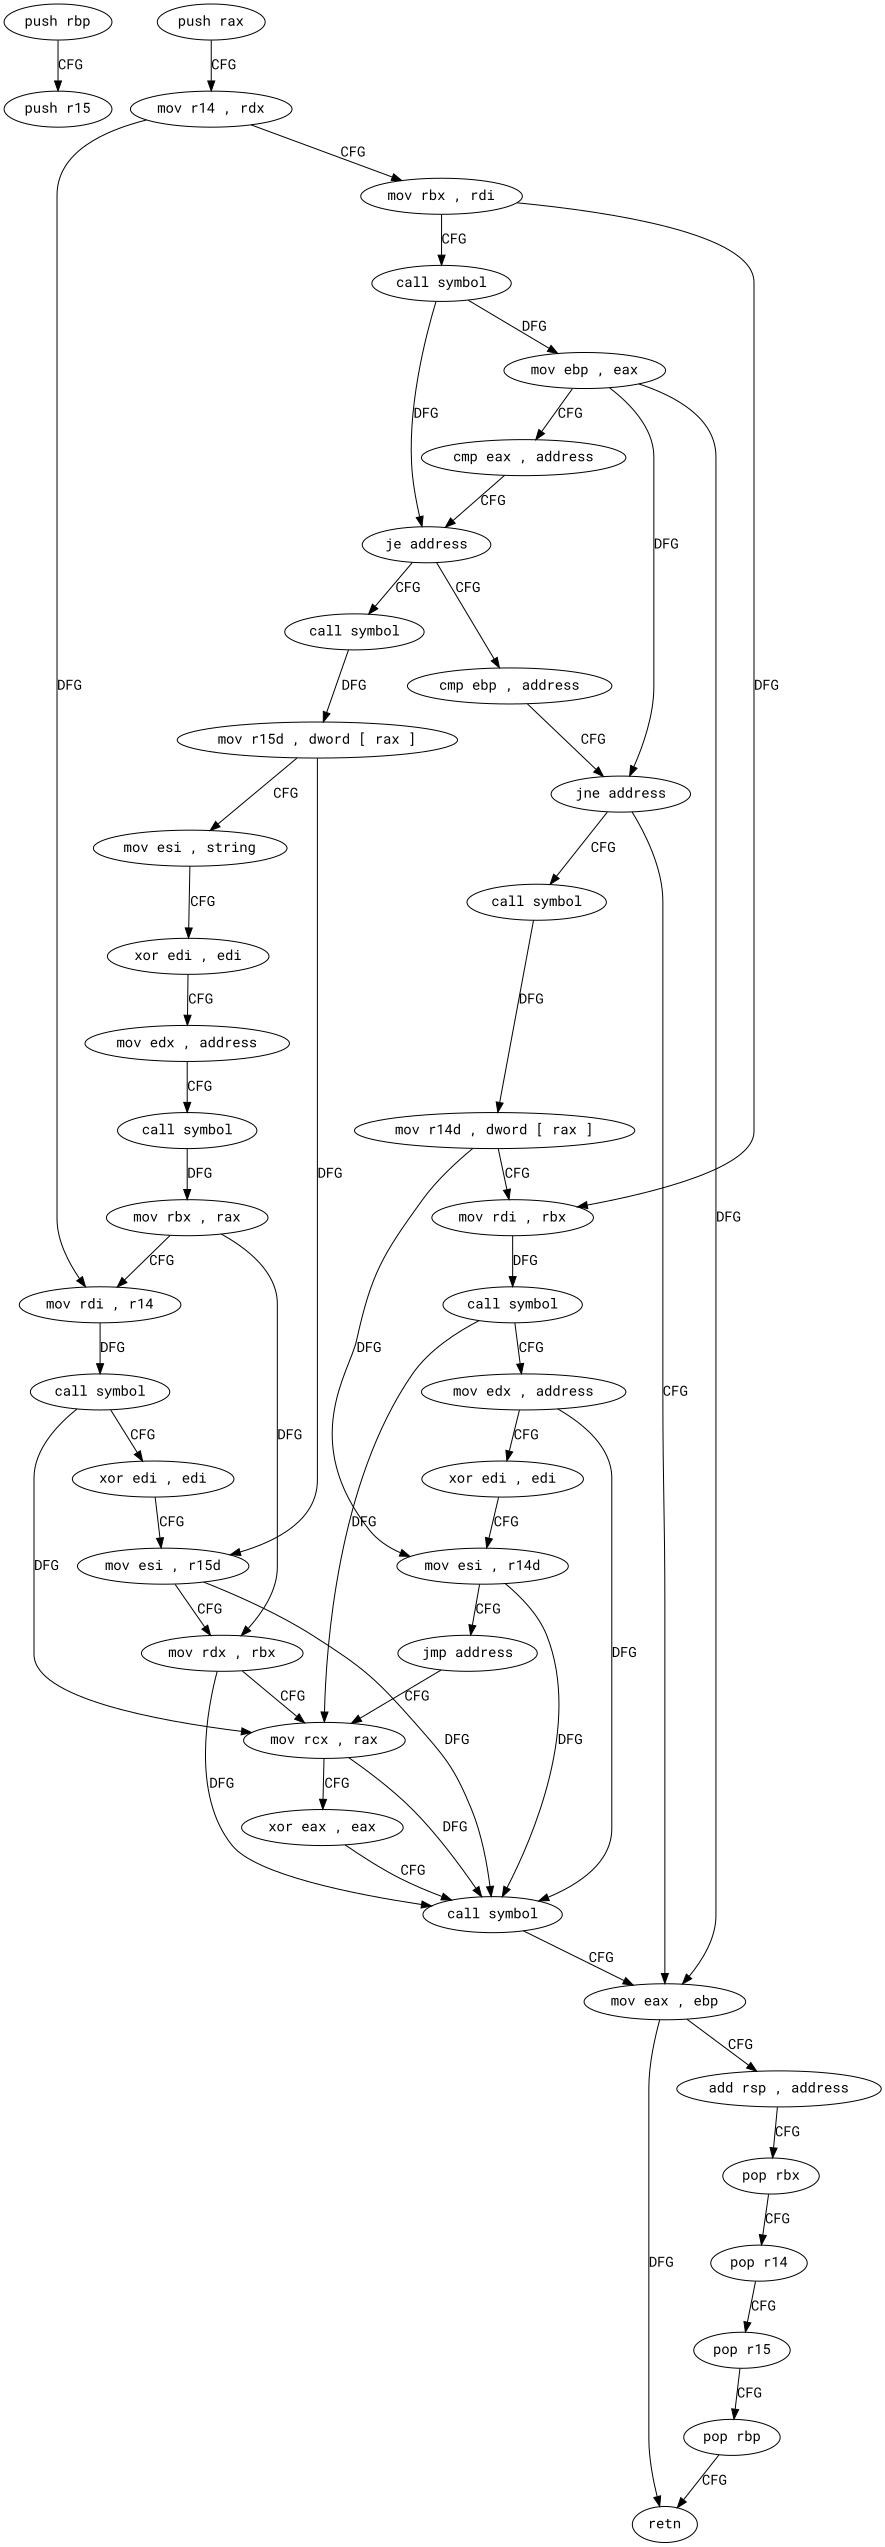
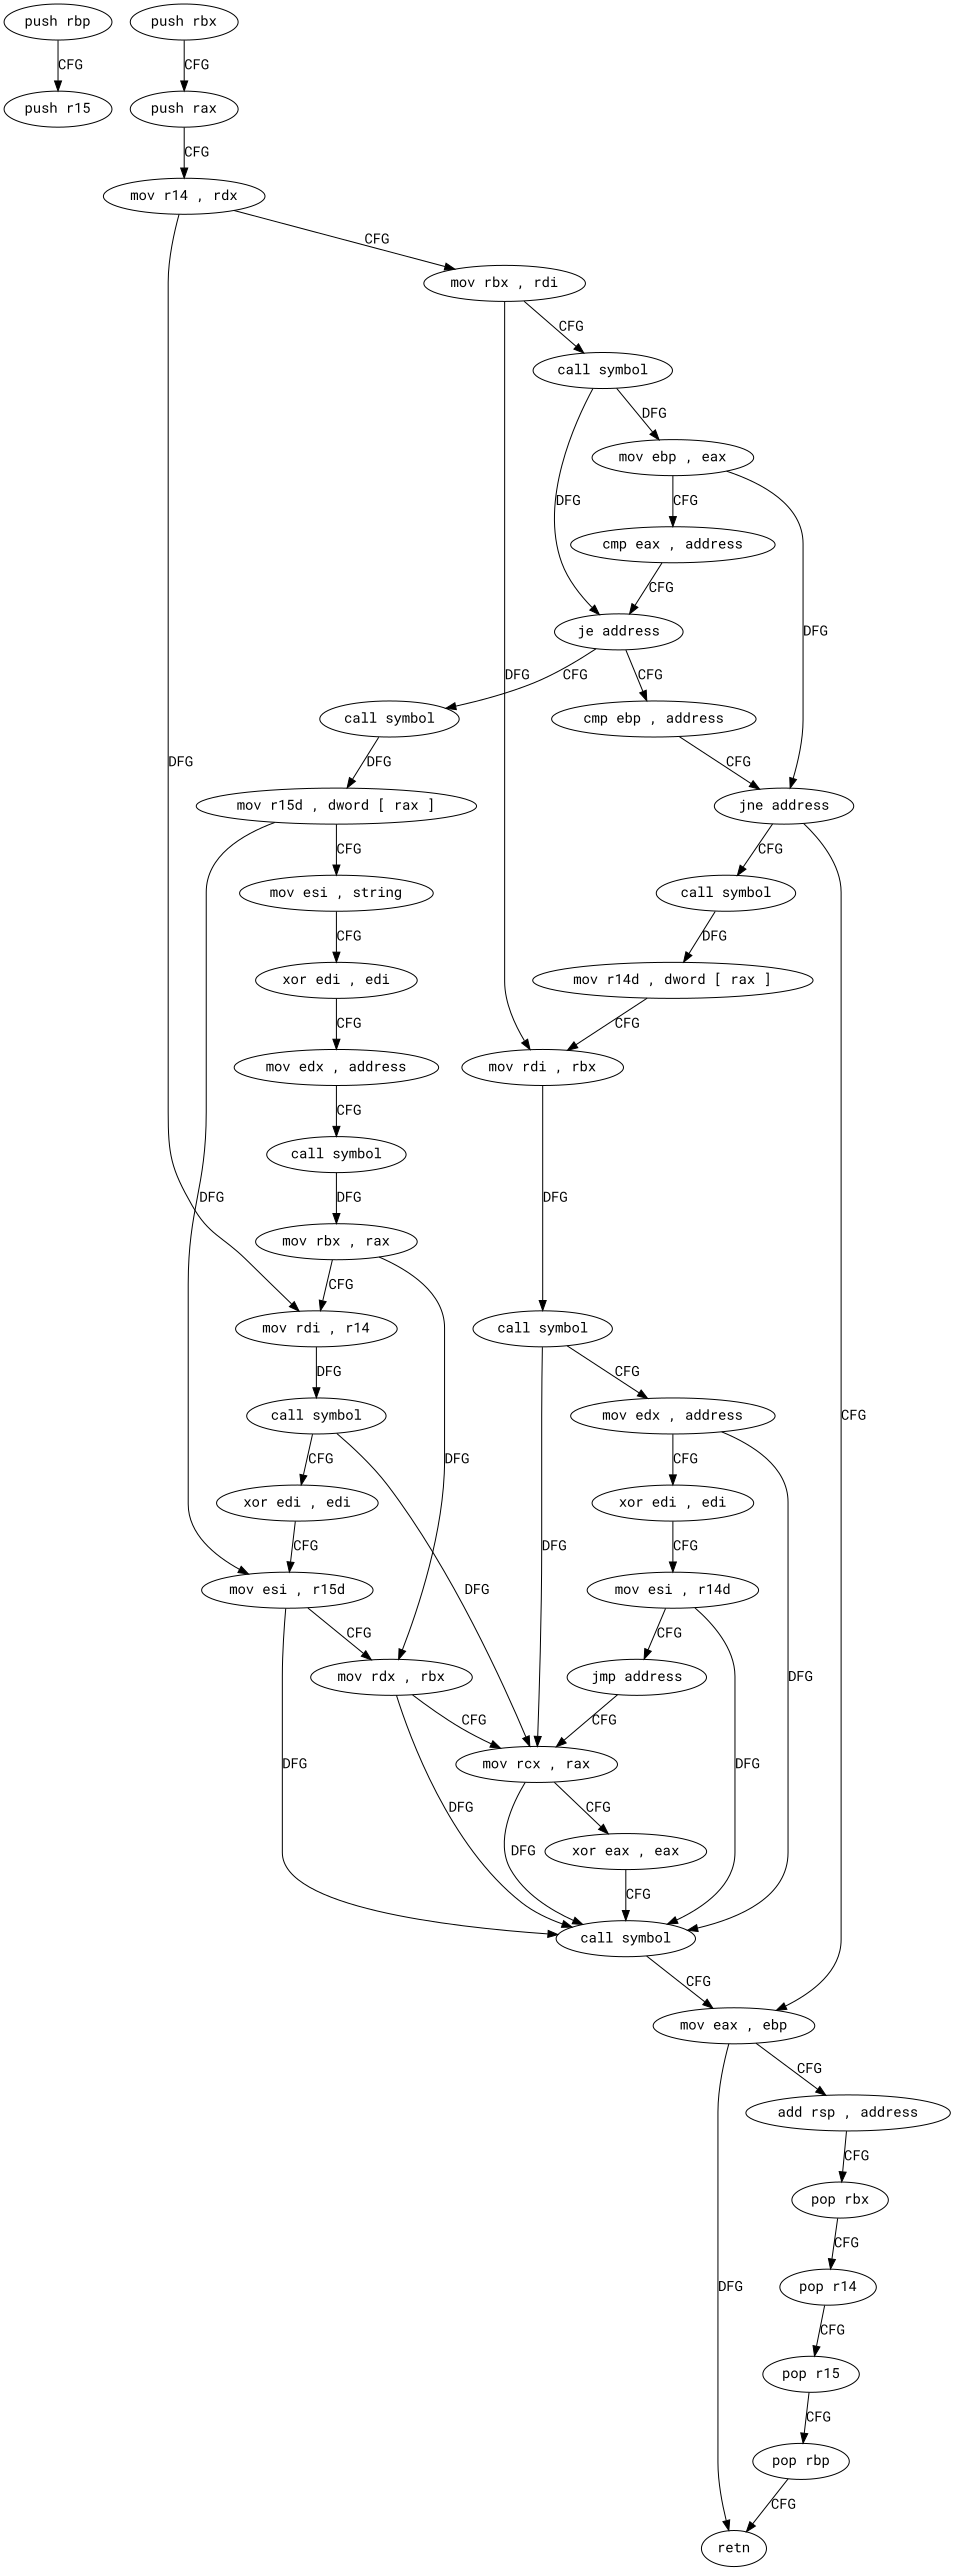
node "push rbx": added
edge "mov ebp , eax" -> "mov eax , ebp": removed, label "DFG"
edge "mov r14d , dword [ rax ]" -> "mov esi , r14d": removed, label "DFG"
